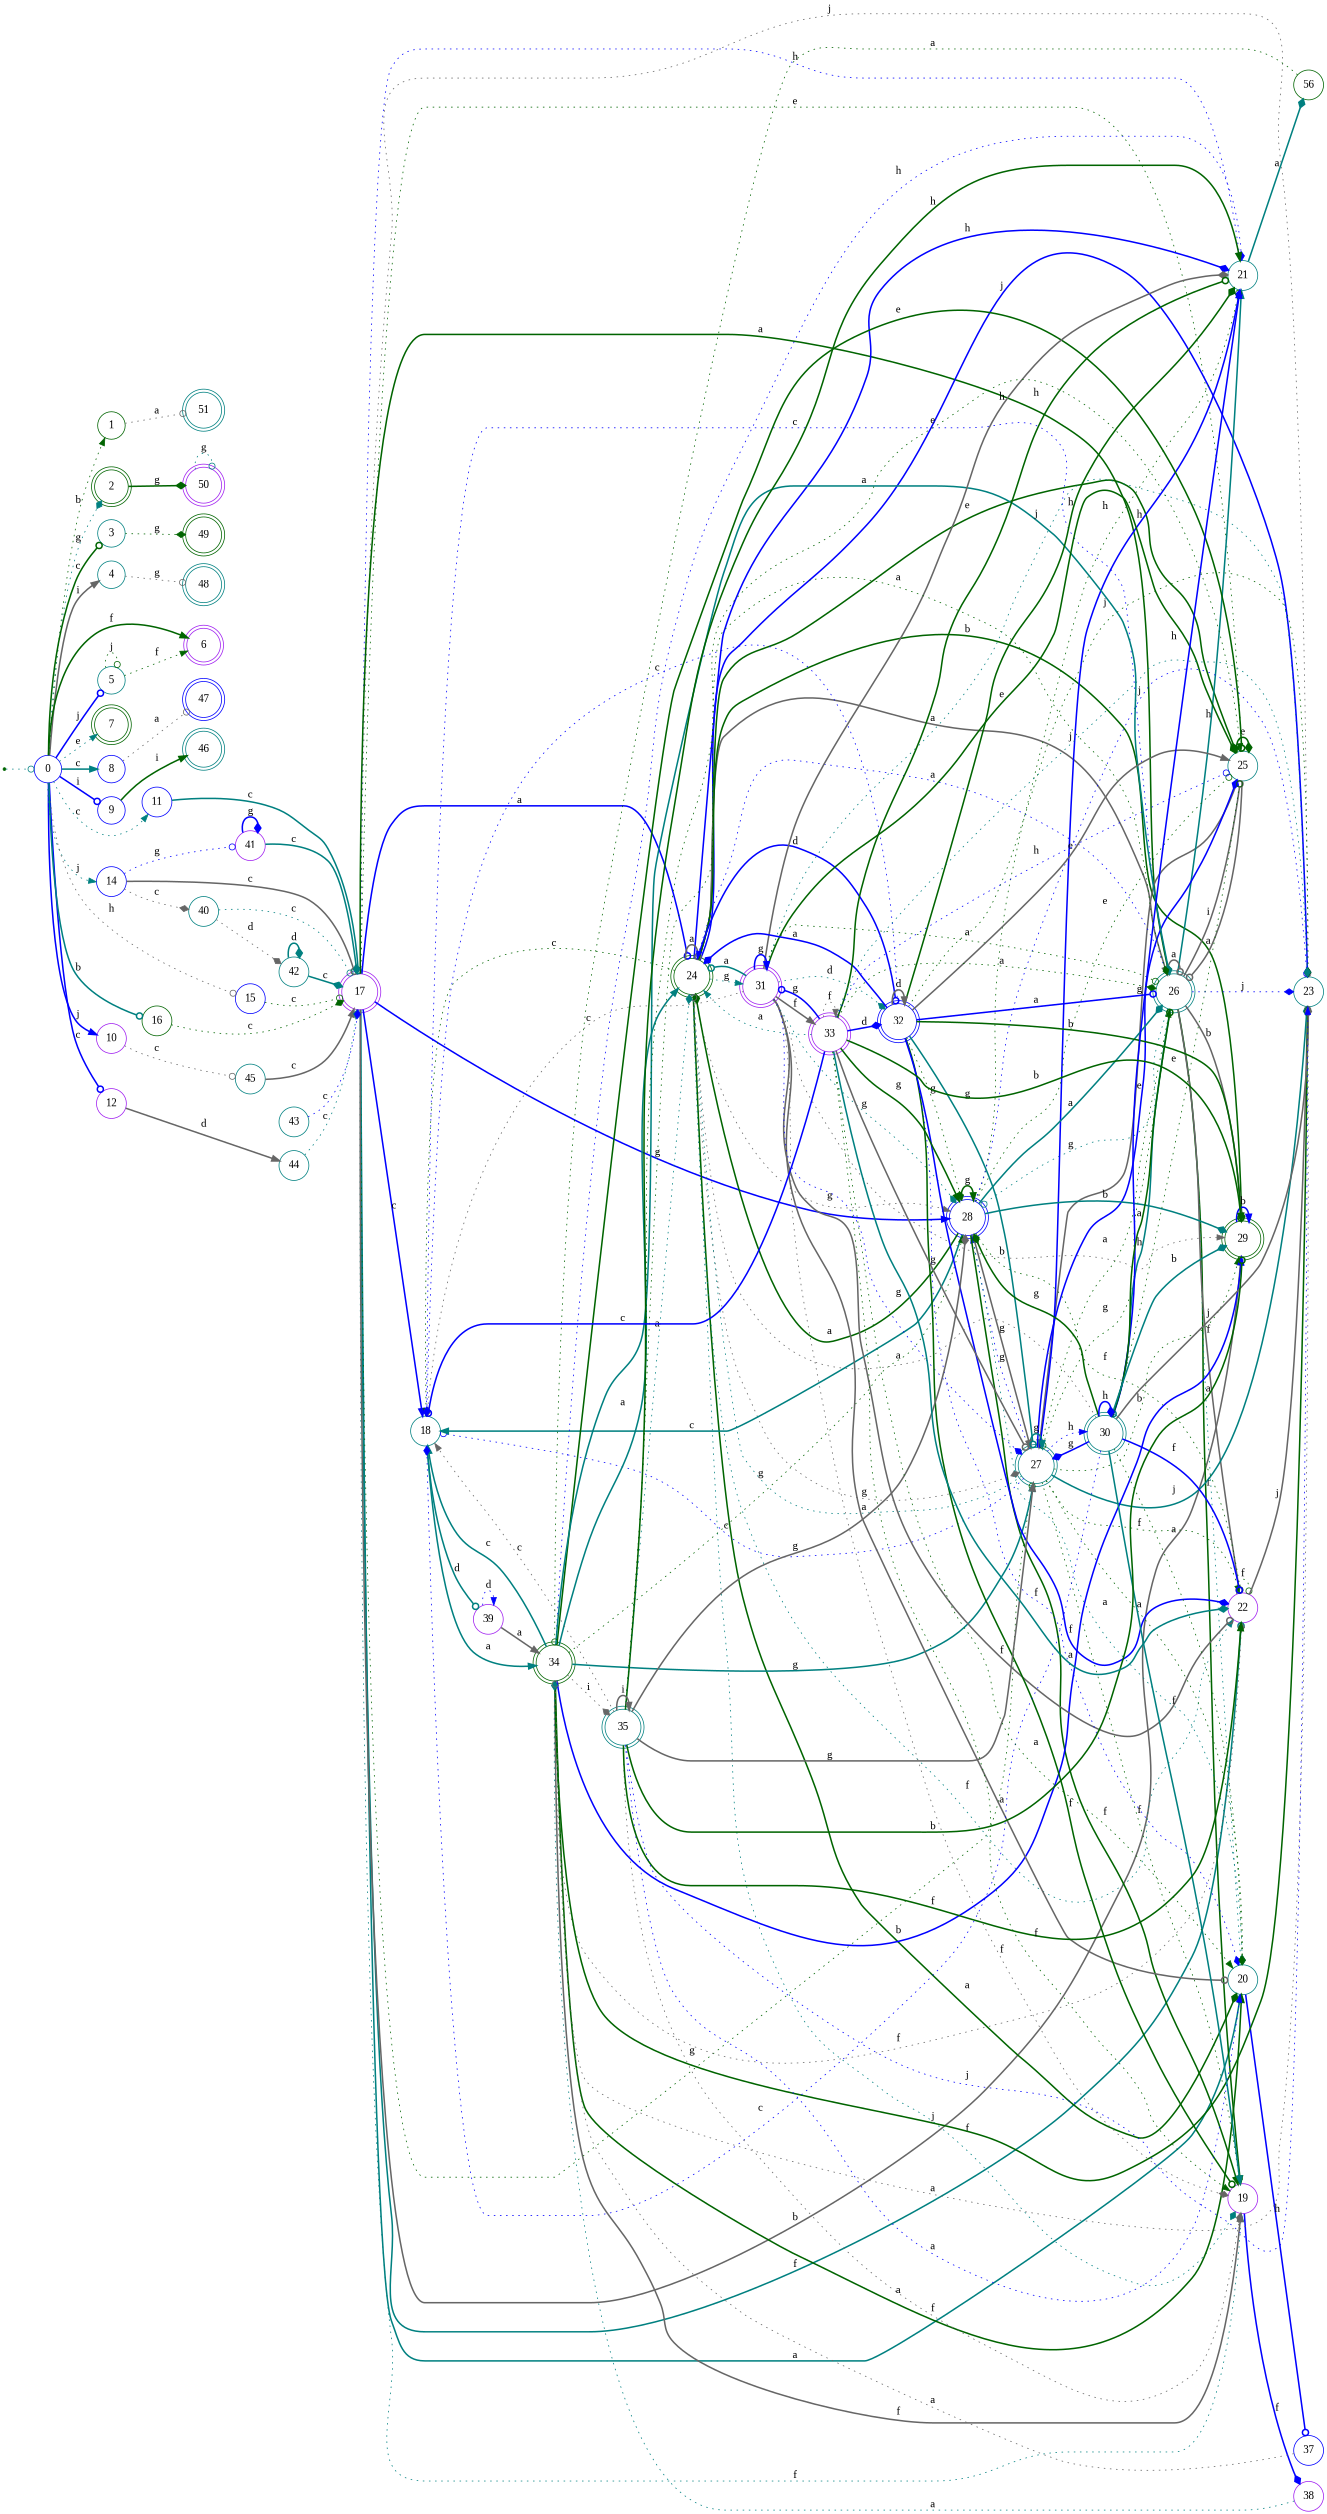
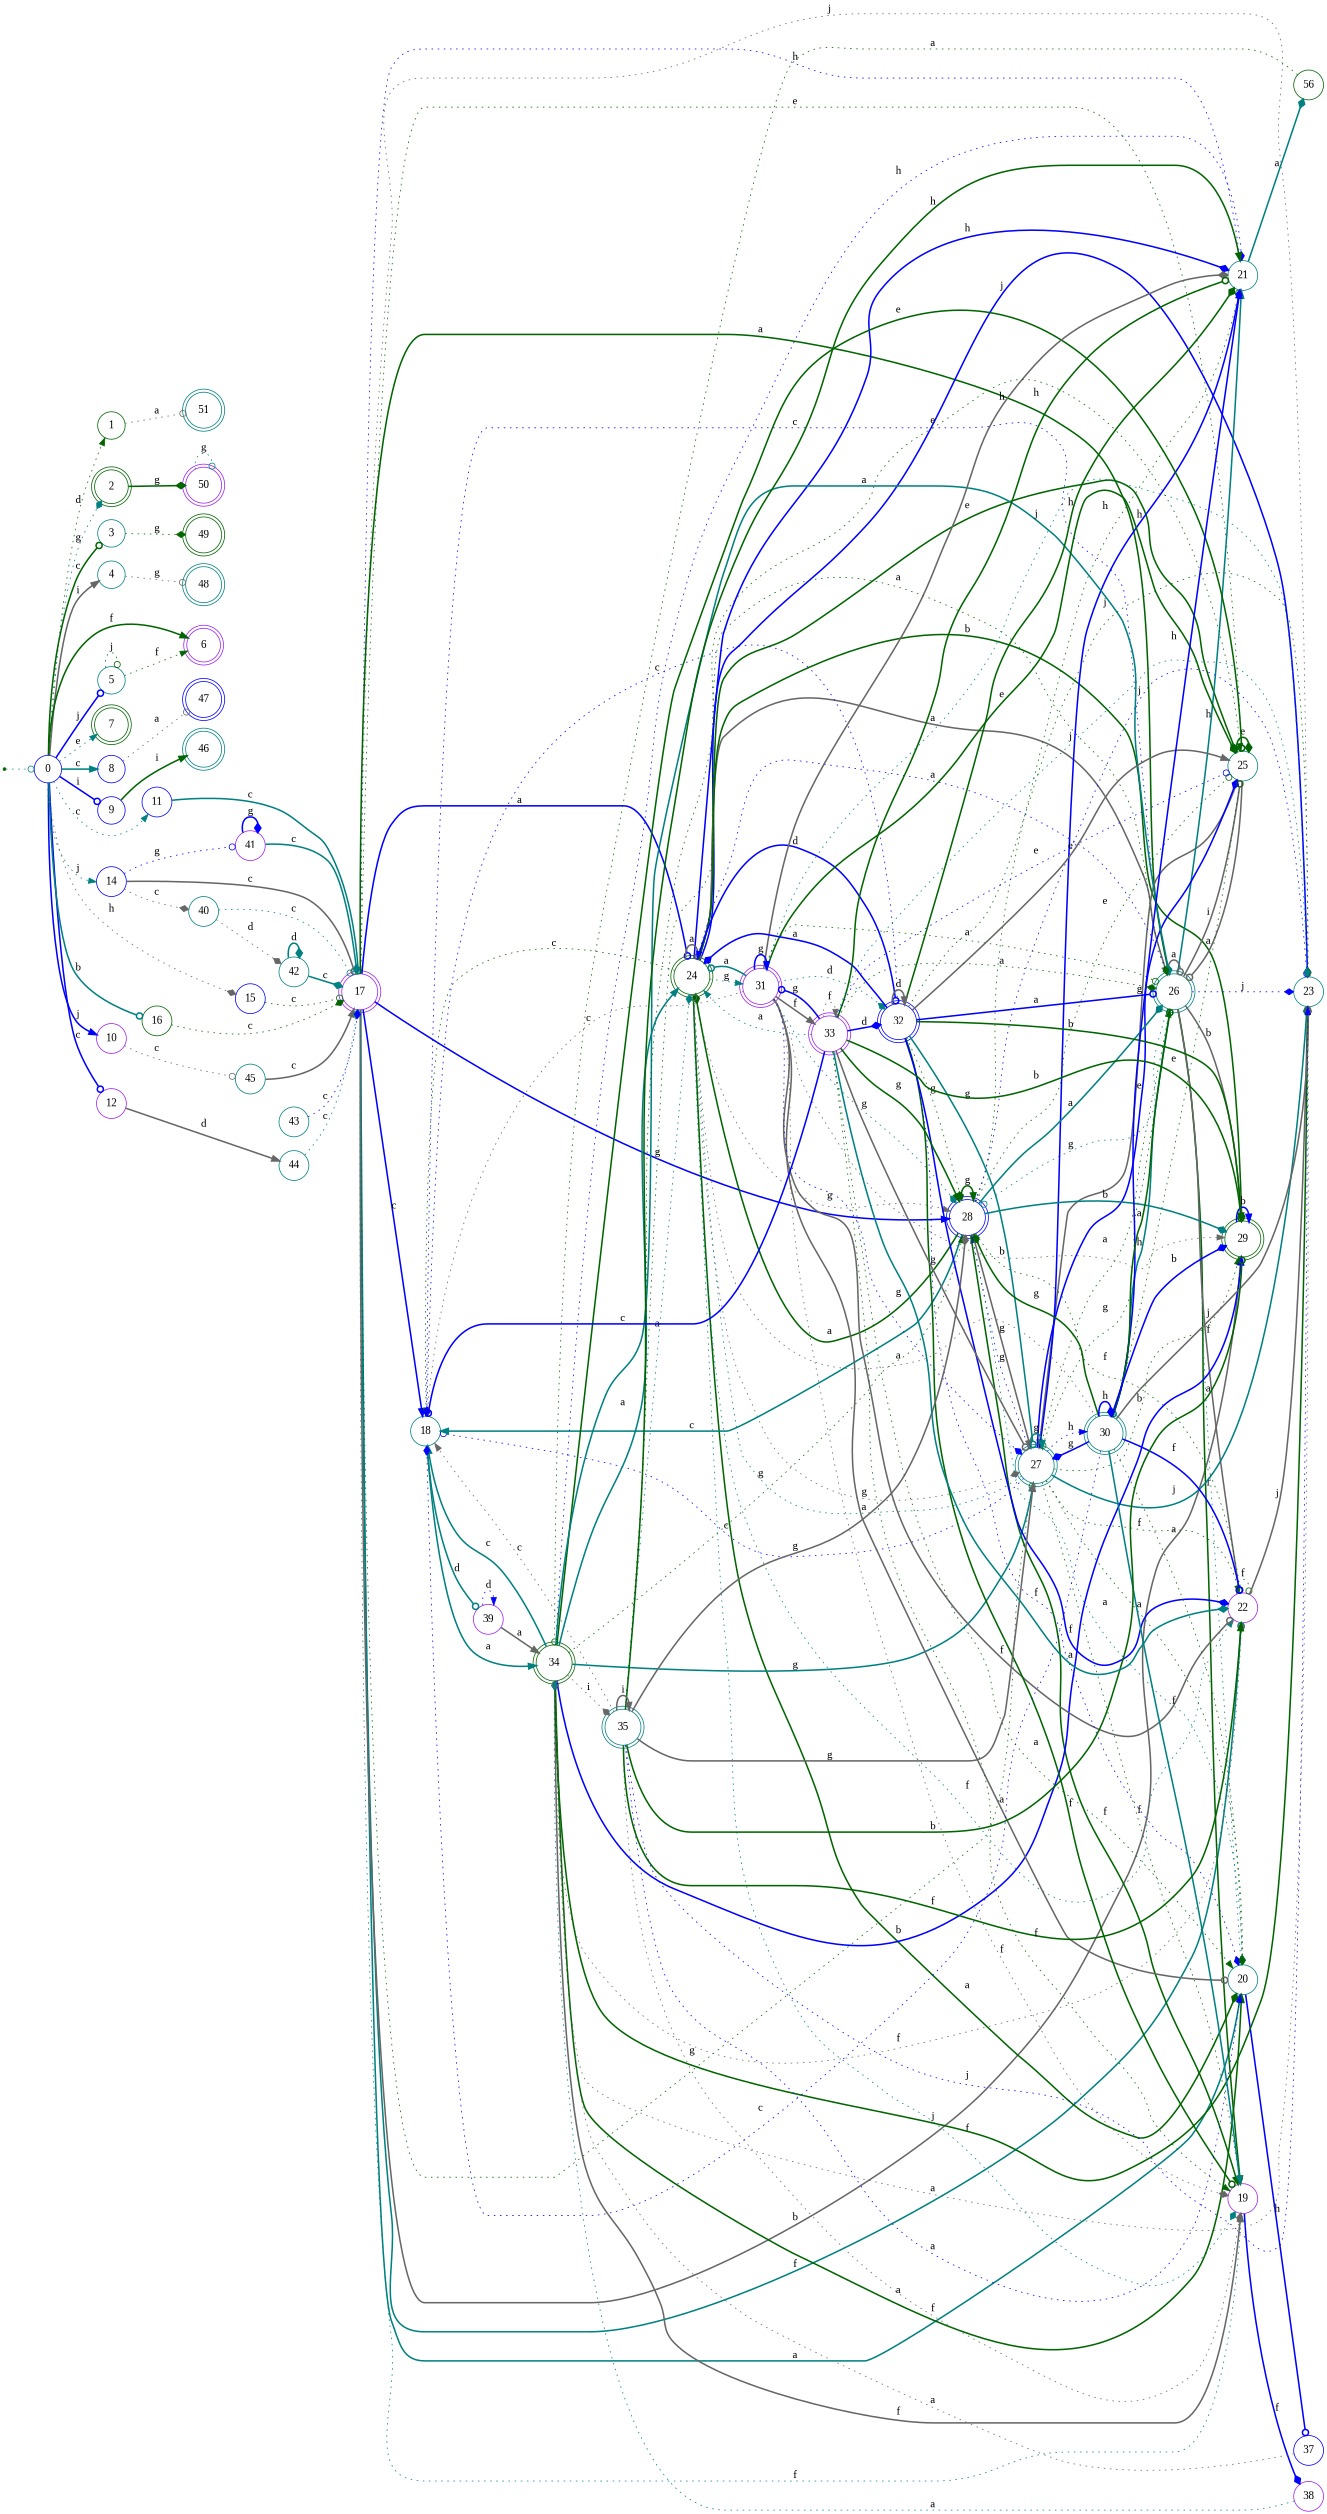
edge "0" -> "1": label "b" -> "d"
edge "33" -> "25": label "h" -> "e"
edge "0" -> "15": arrowhead odot -> diamond
edge "30" -> "29": color teal -> blue
